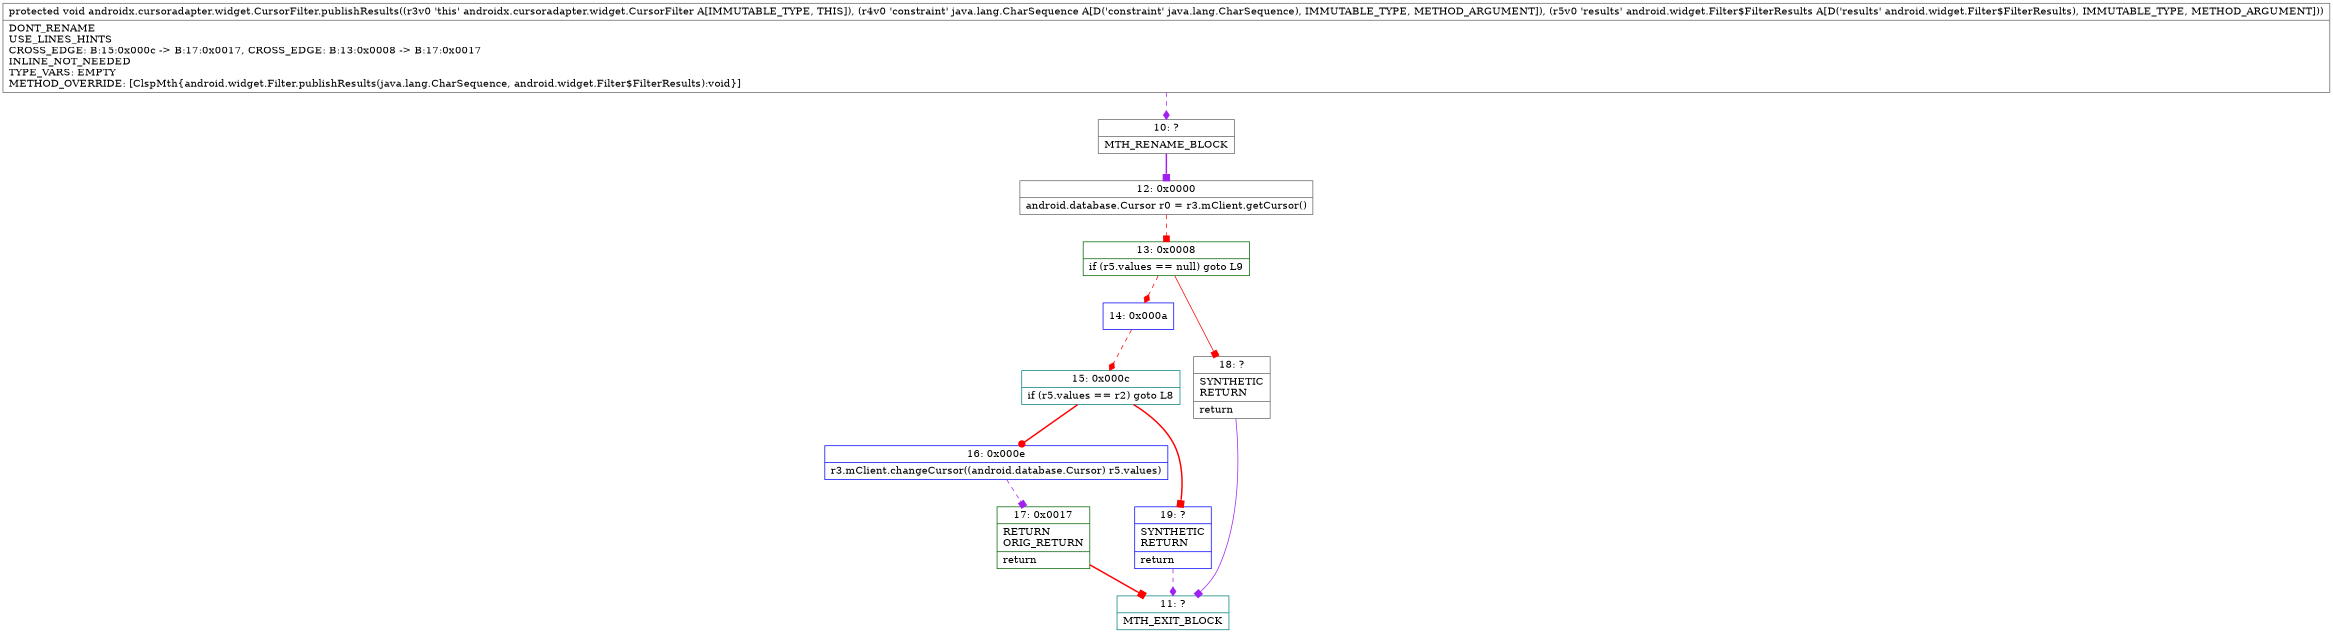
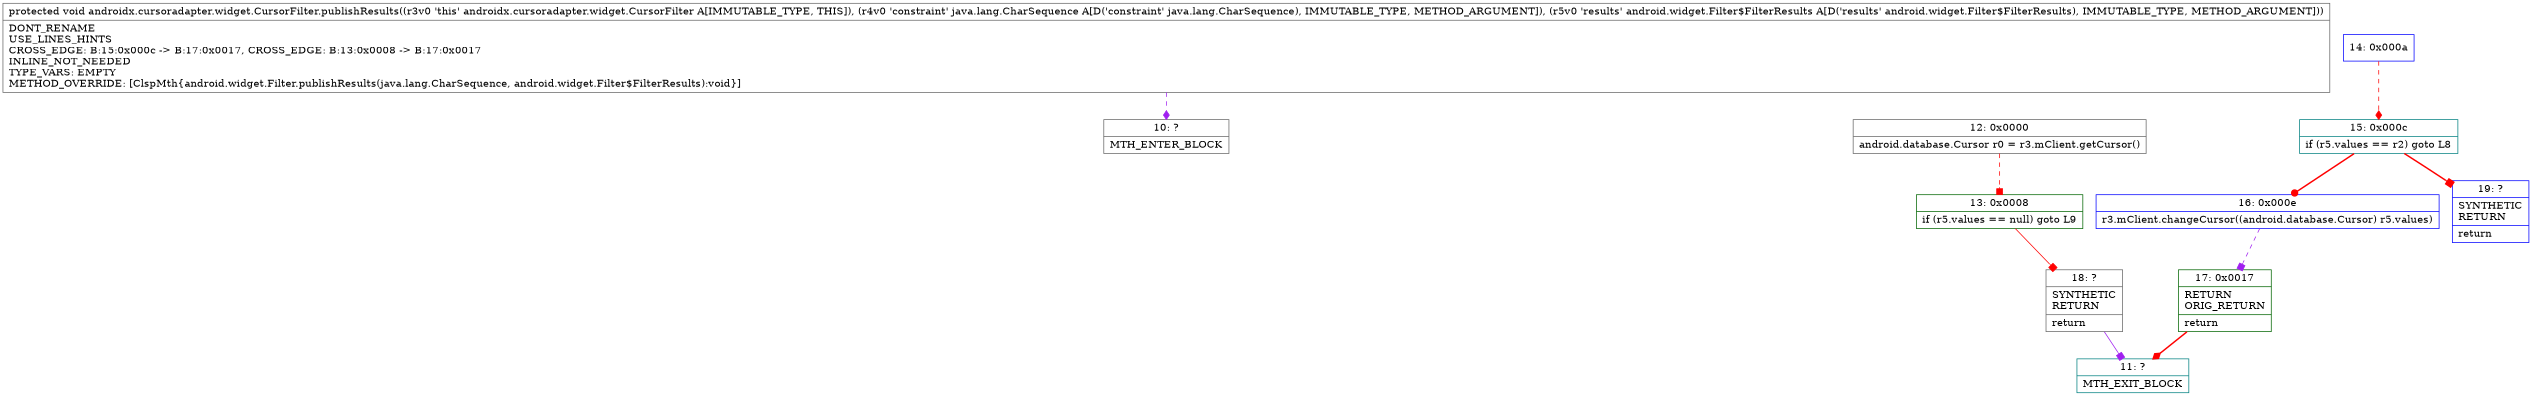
node "10: ?": text "MTH_RENAME_BLOCK" -> "MTH_ENTER_BLOCK"
edge "10: ?" -> "12: 0x0000": removed
edge "13: 0x0008" -> "14: 0x000a": removed
edge "17: 0x0017" -> "11: ?": arrowhead box -> diamond
edge "19: ?" -> "11: ?": removed
